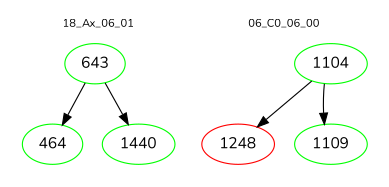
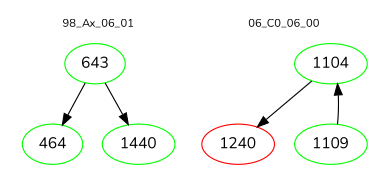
cluster "18_Ax_06_01": label "18_Ax_06_01" -> "98_Ax_06_01"
edge "1104" -> "1109": reversed
node "1248": label "1248" -> "1240"
